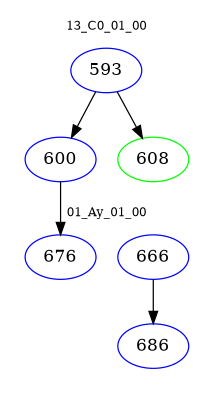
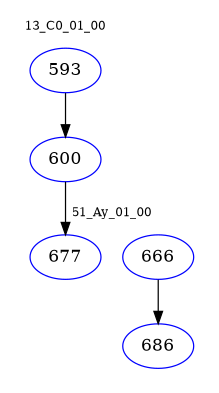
node "608": removed
cluster "01_Ay_01_00": label "01_Ay_01_00" -> "51_Ay_01_00"
node "676": label "676" -> "677"
